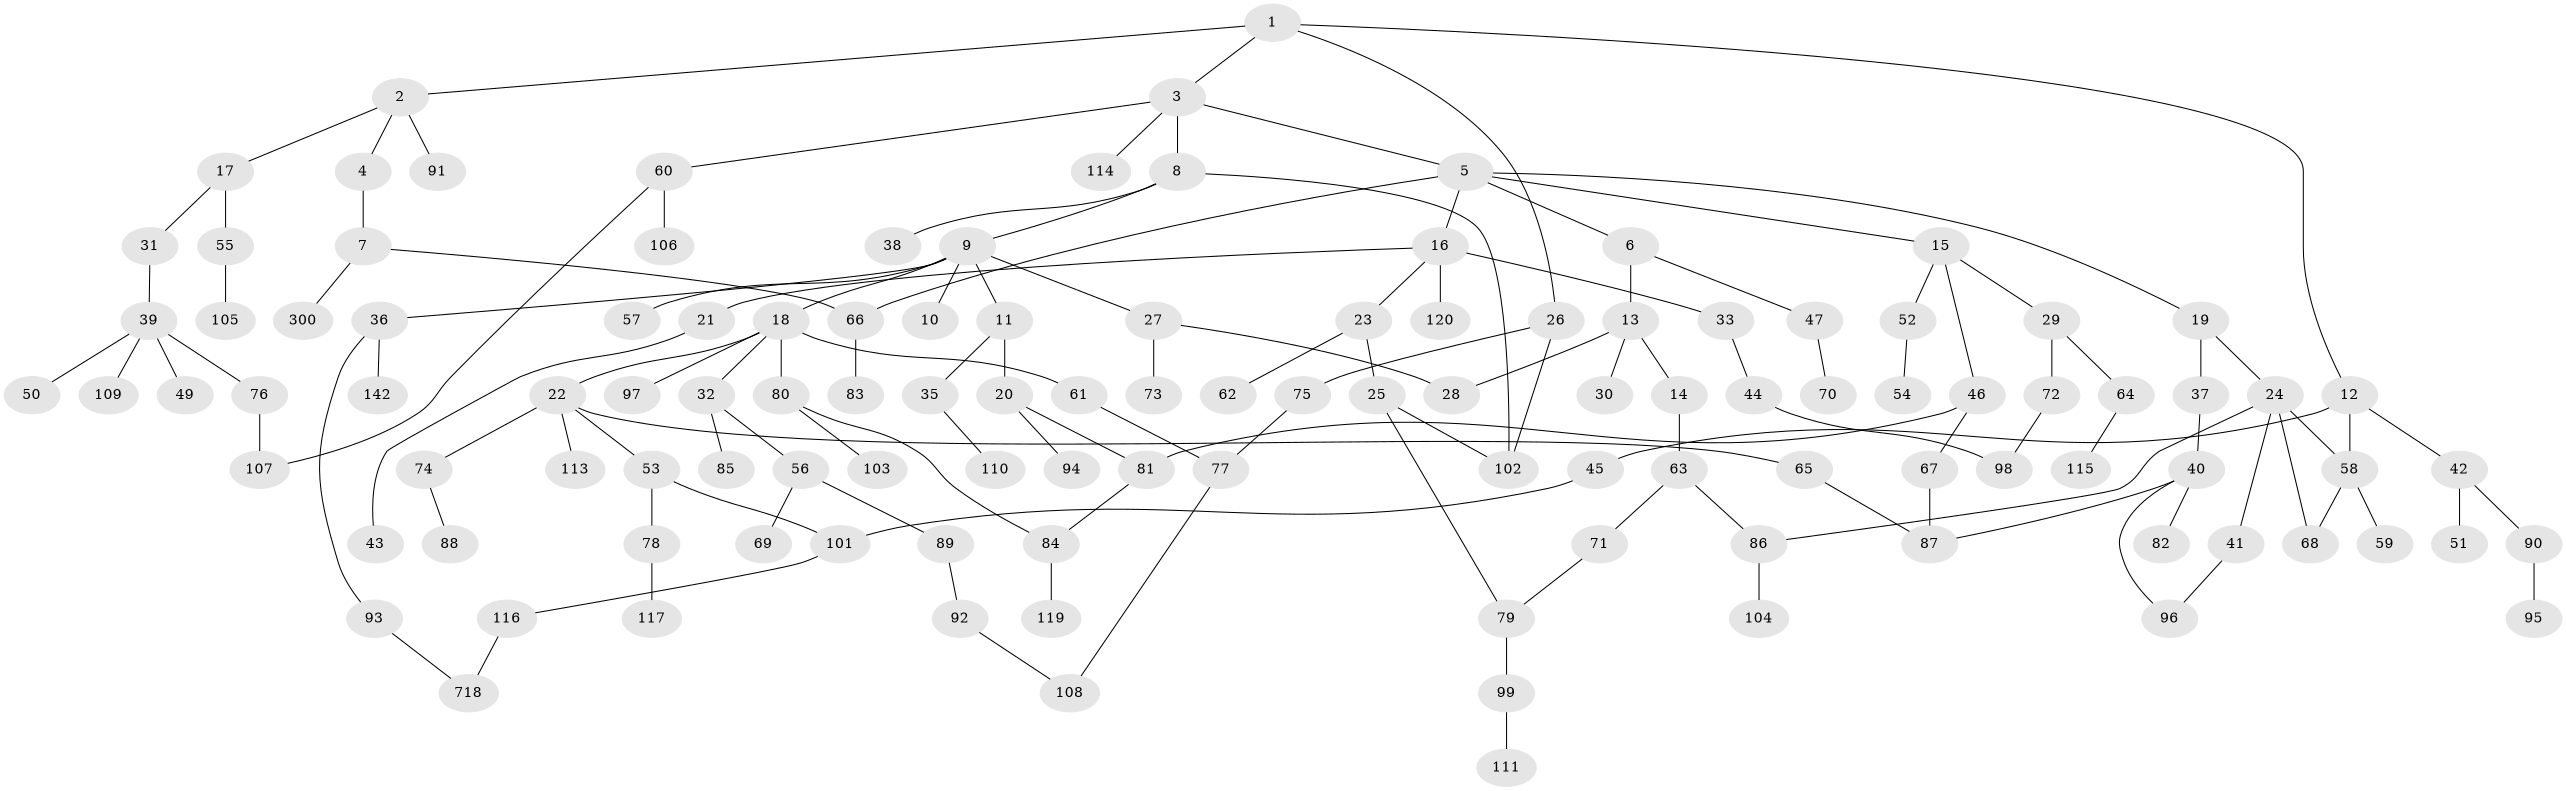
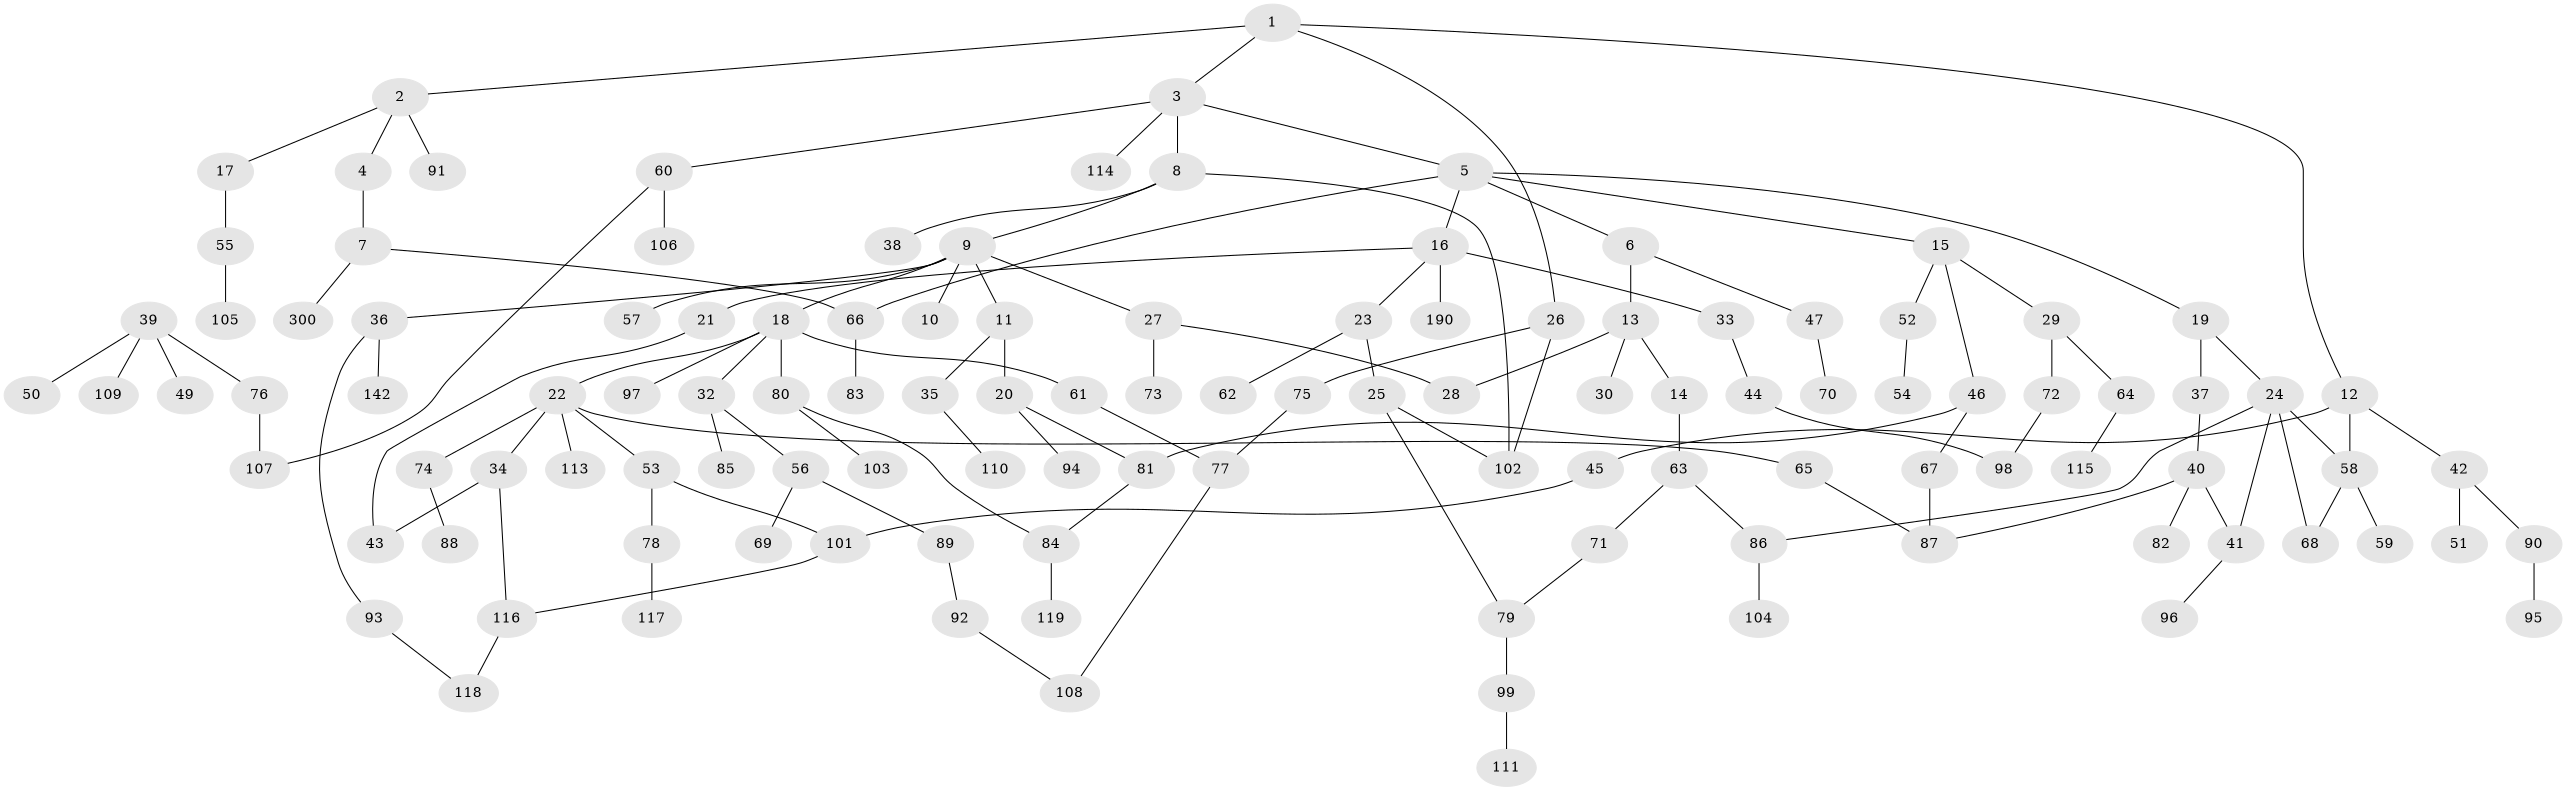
node "31": removed
node "120": label "120" -> "190"
node "34": added
edge "40" -- "96": now "40" -- "41"
node "718": label "718" -> "118"
